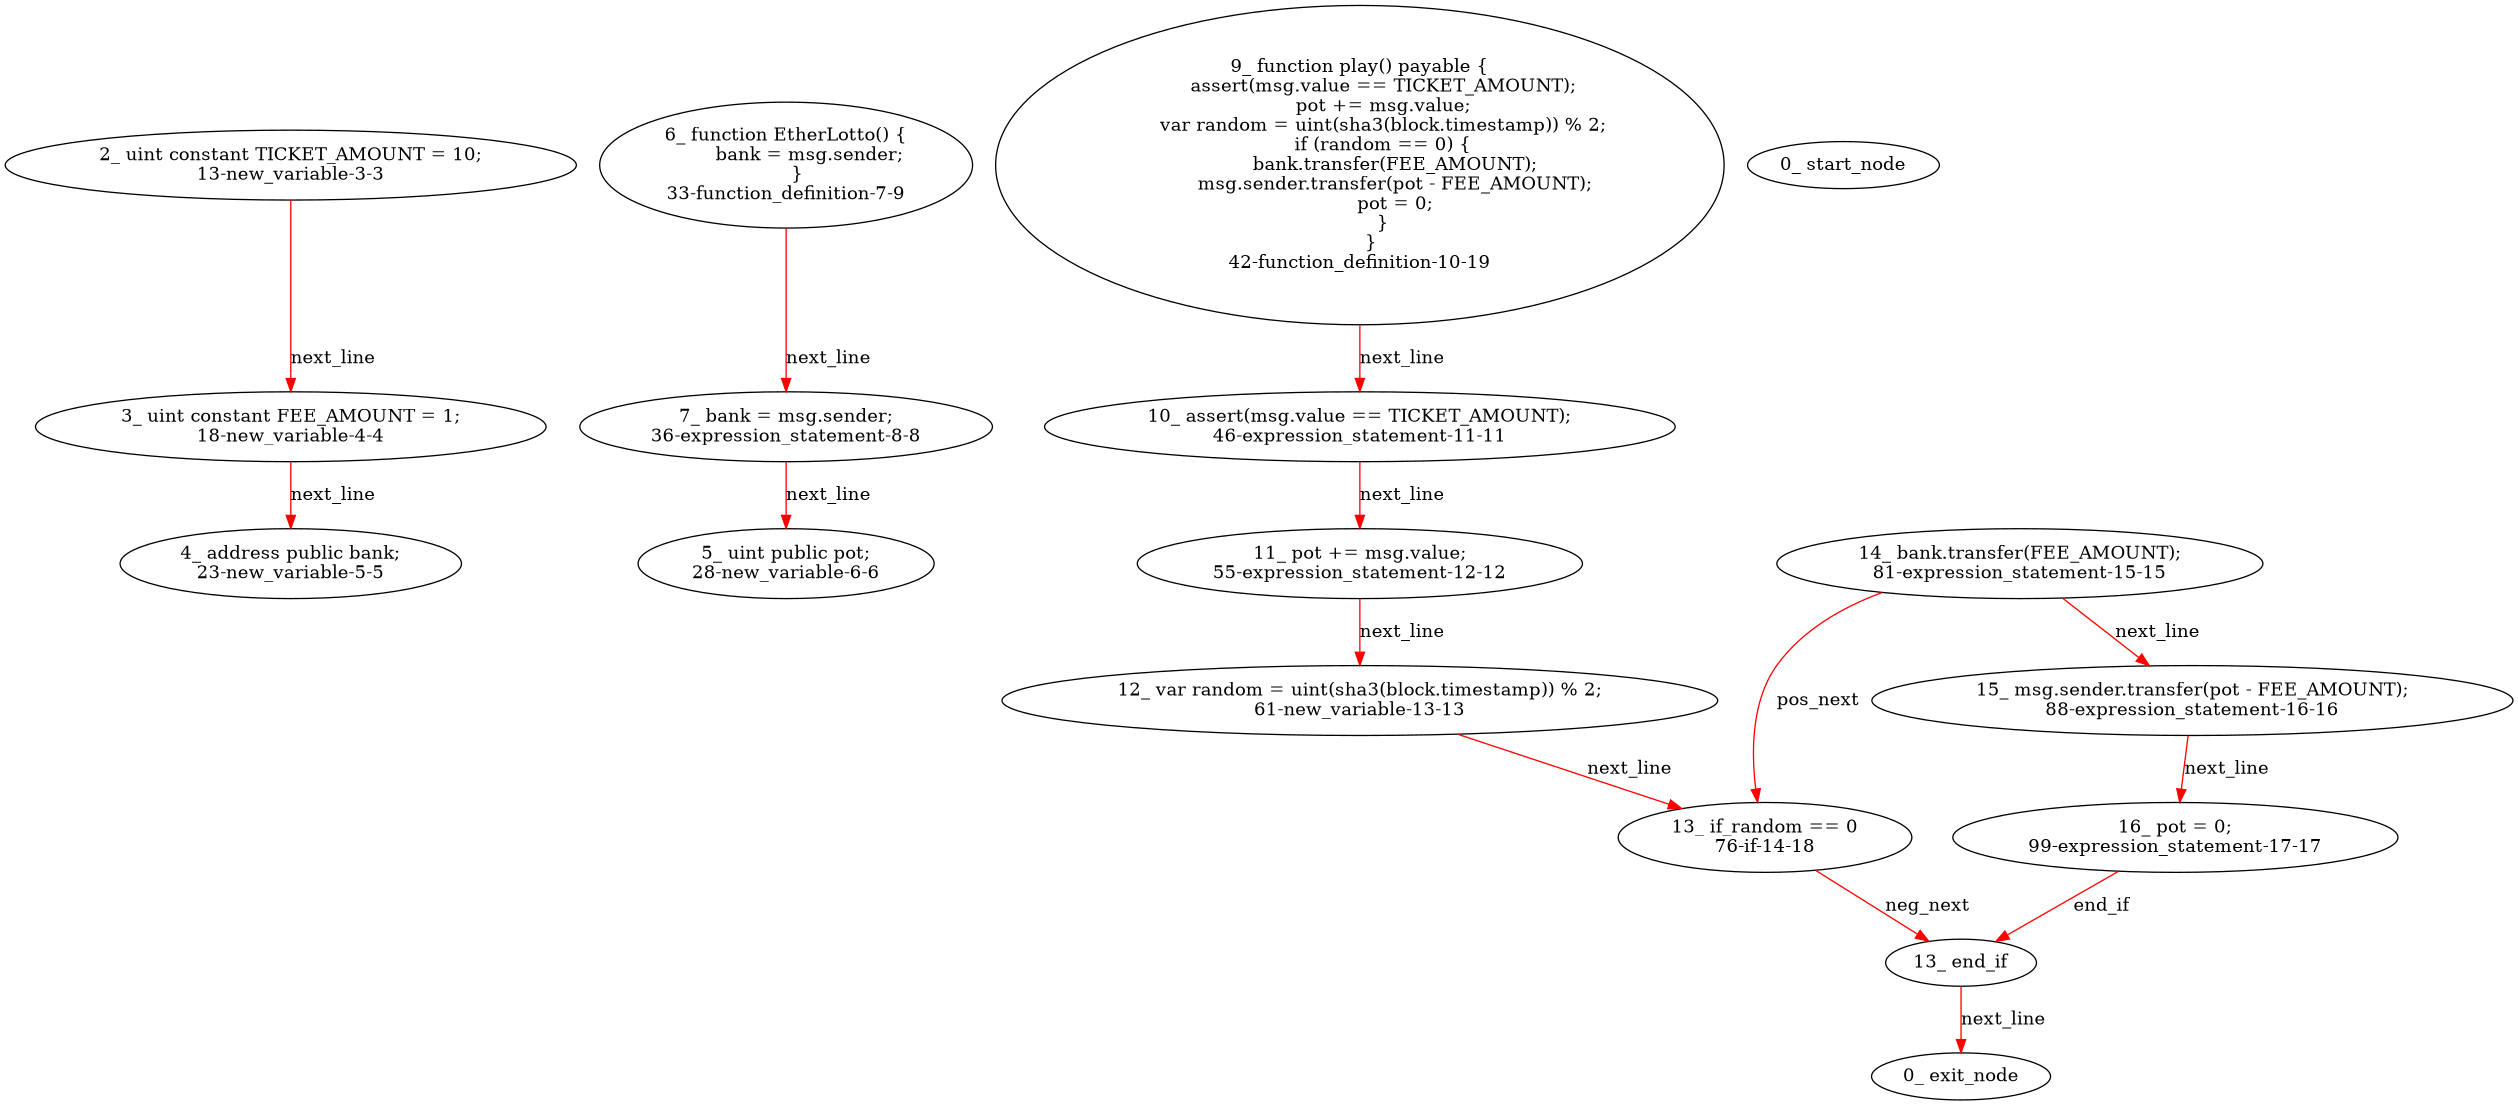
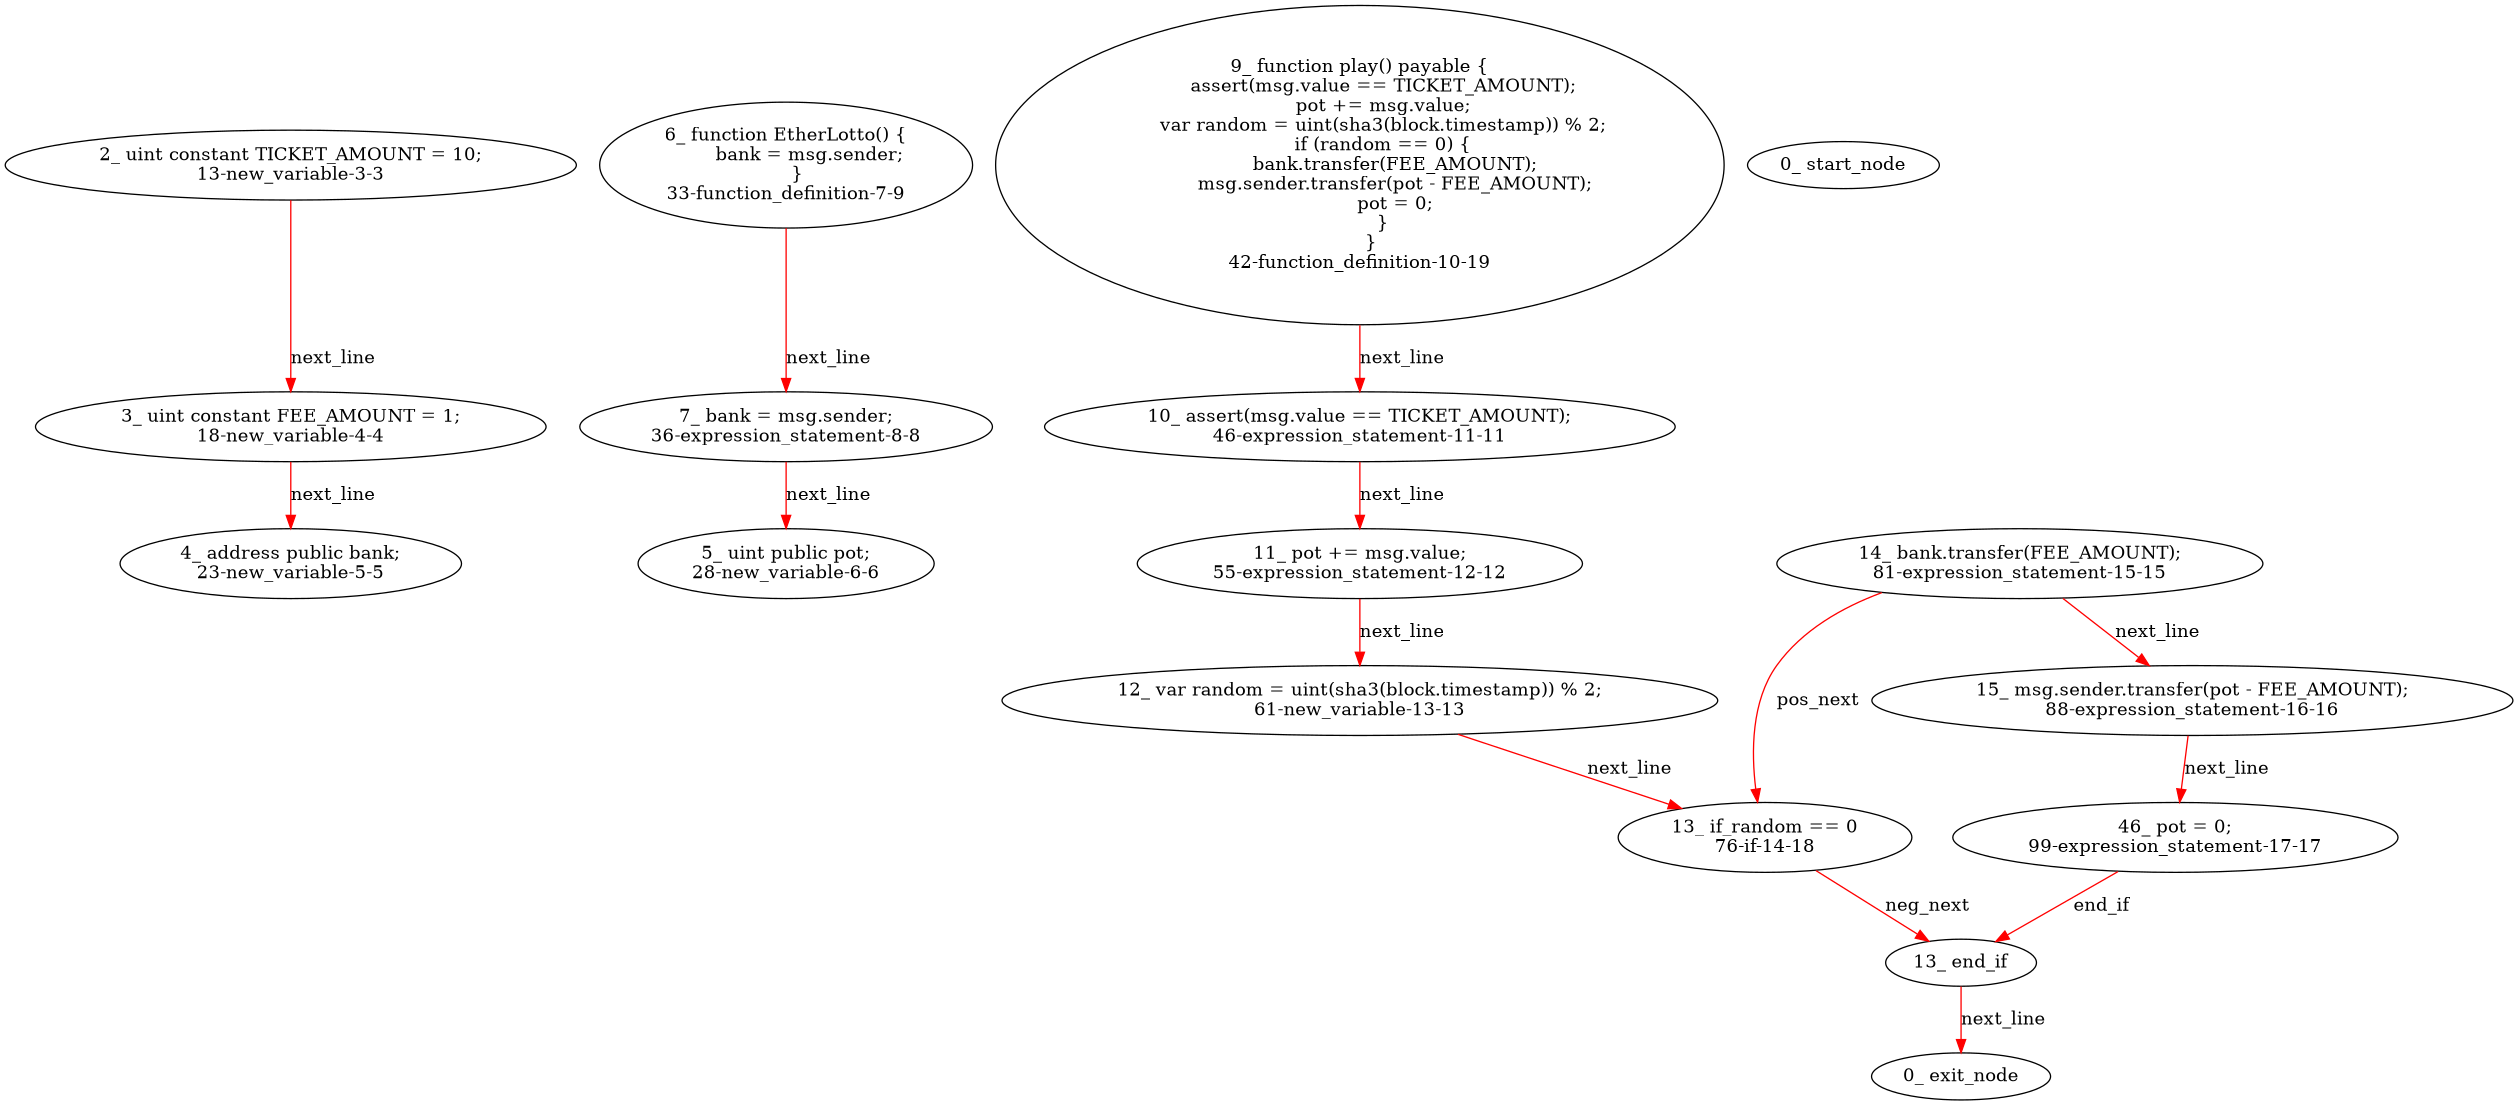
node "16_ pot = 0; 99-expression_statement-17-17": label "16_ pot = 0; 99-expression_statement-17-17" -> "46_ pot = 0; 99-expression_statement-17-17"
